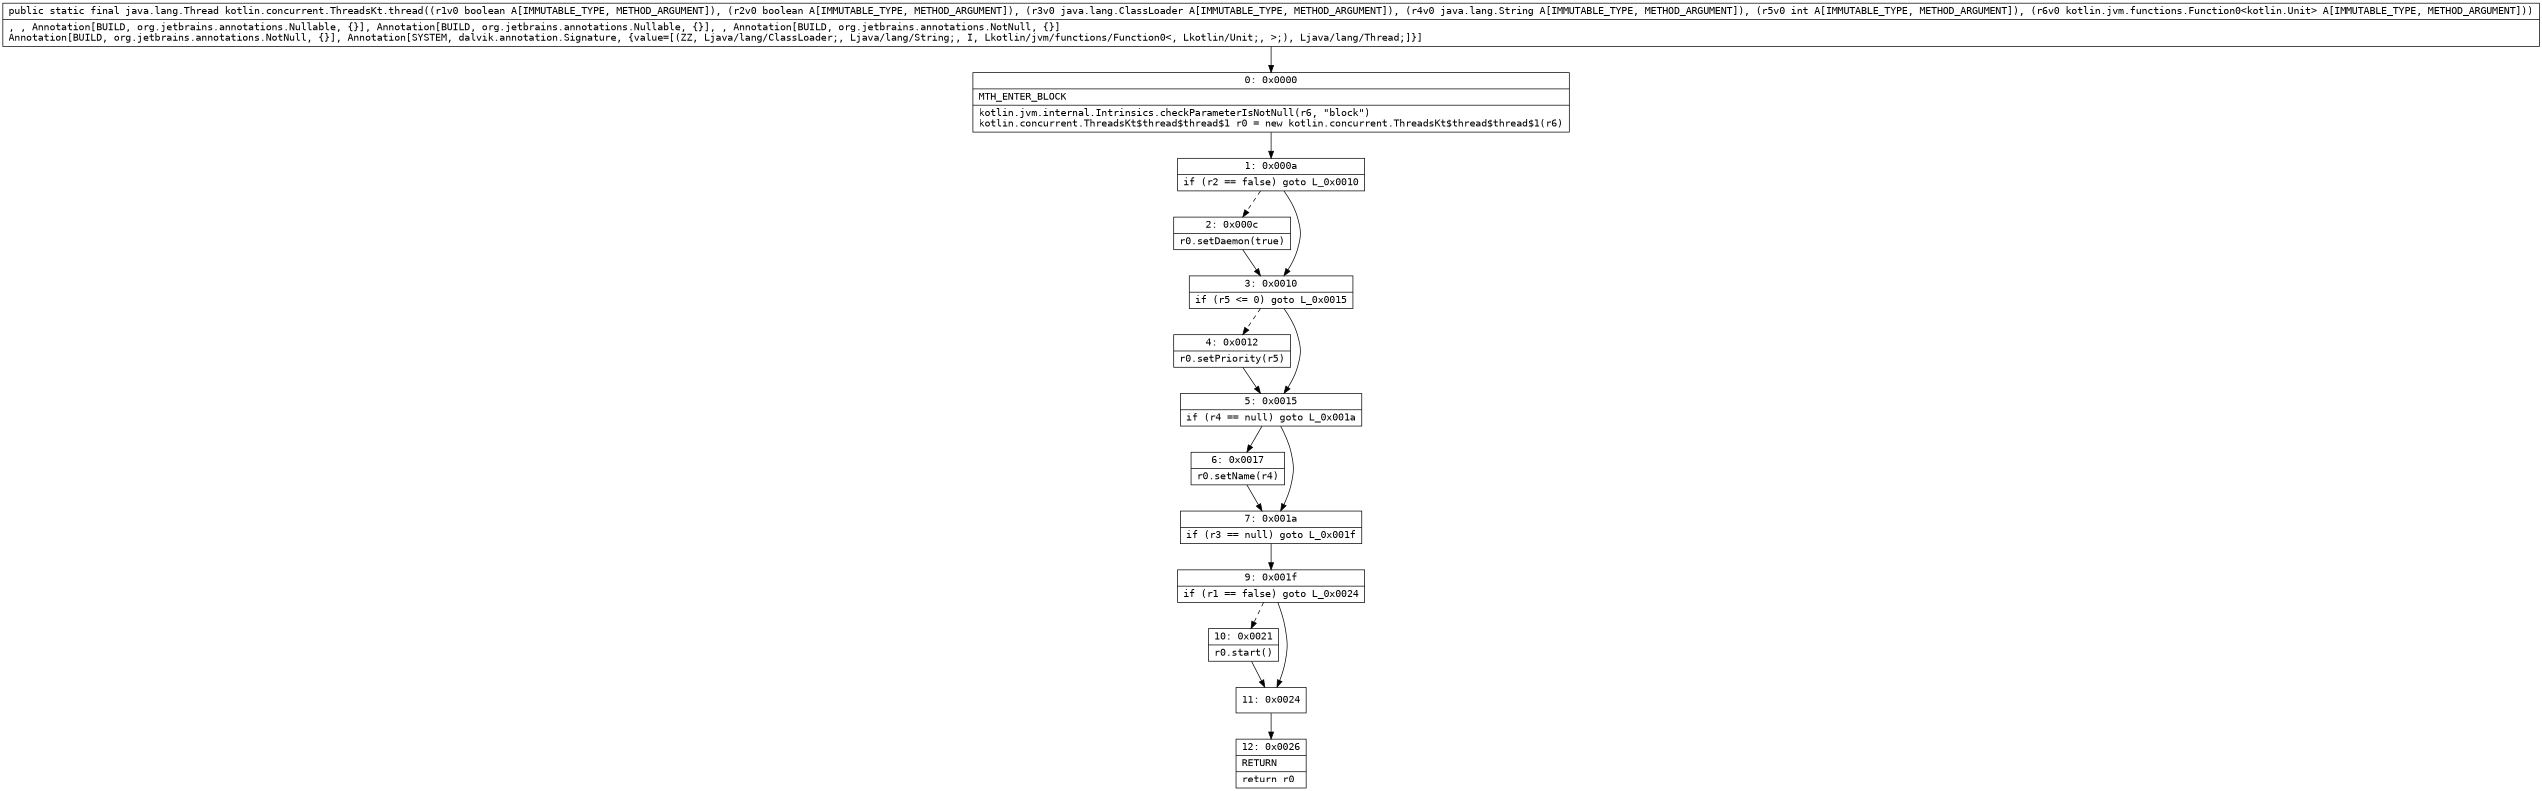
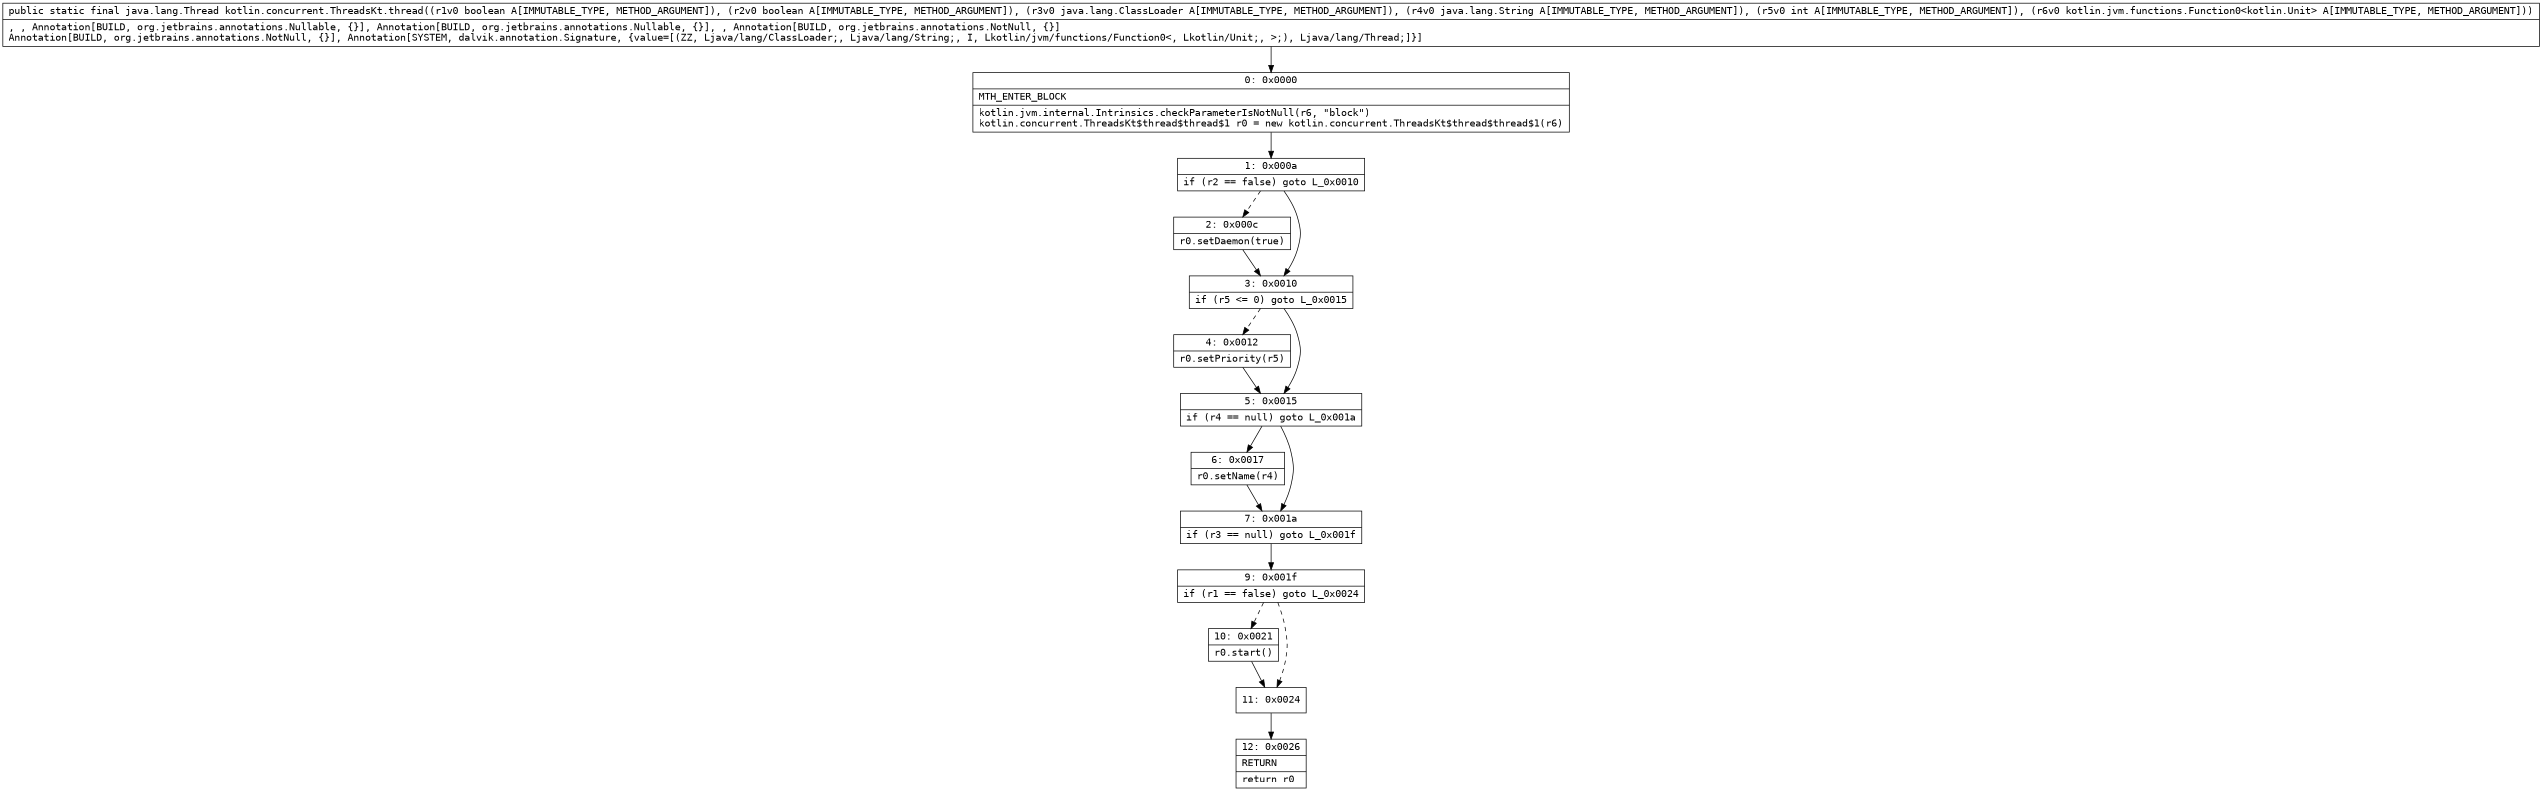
edge "9: 0x001f" -> "11: 0x0024": style solid -> dashed
